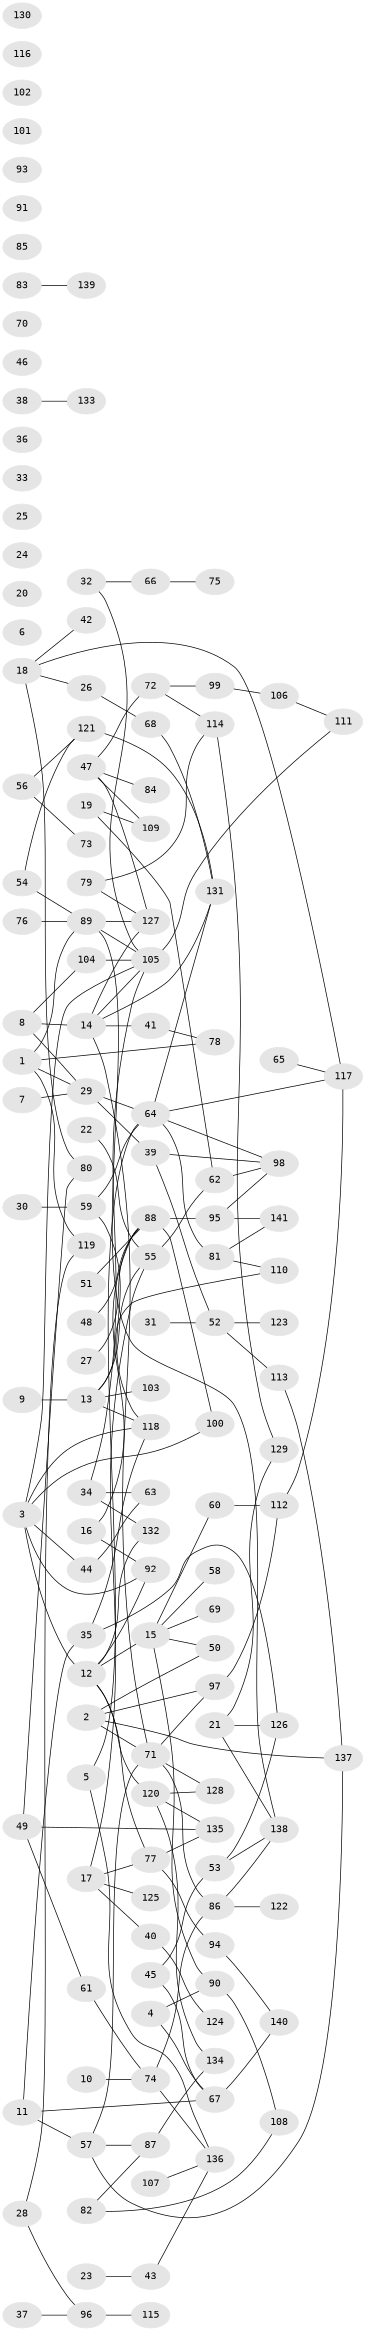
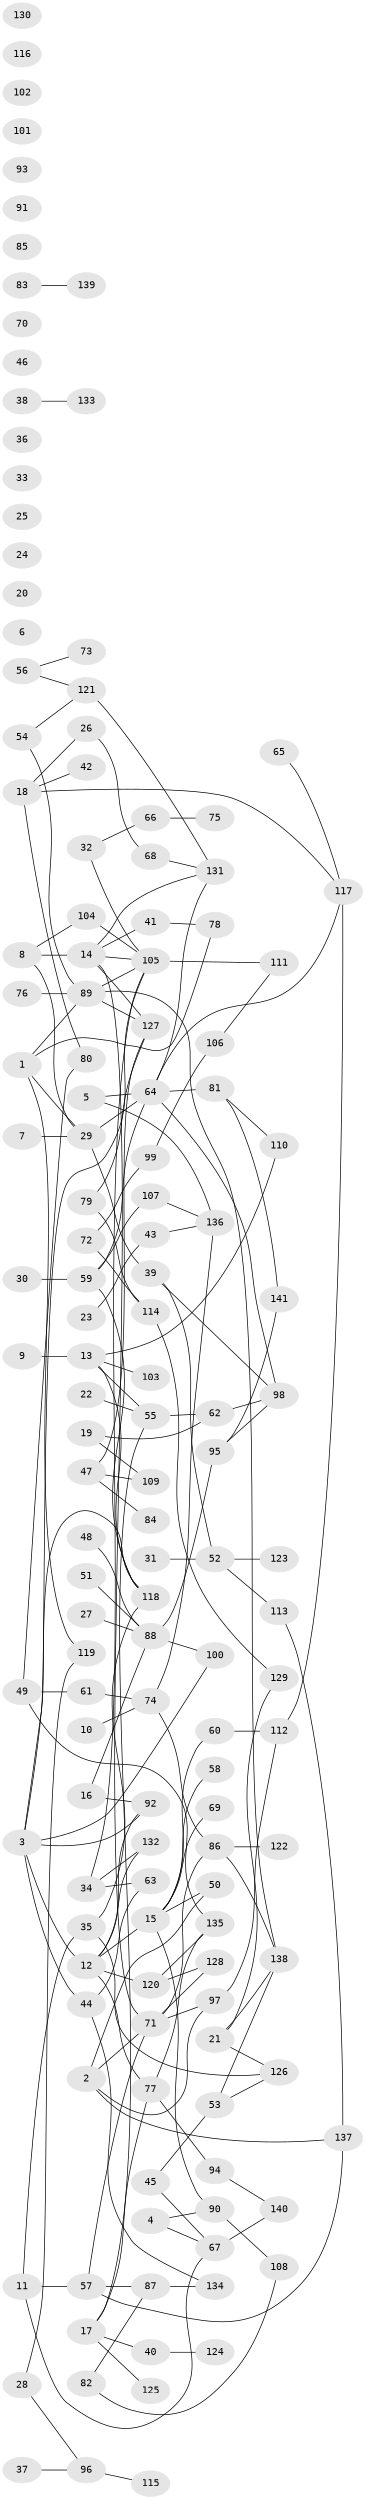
edge "72" -- "47": removed
edge "107" -- "59": added
edge "120" -- "134": now "44" -- "134"
